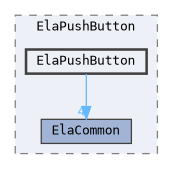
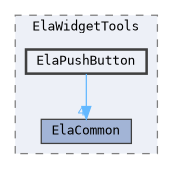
cluster "ElaPushButton": label "ElaPushButton" -> "ElaWidgetTools"
